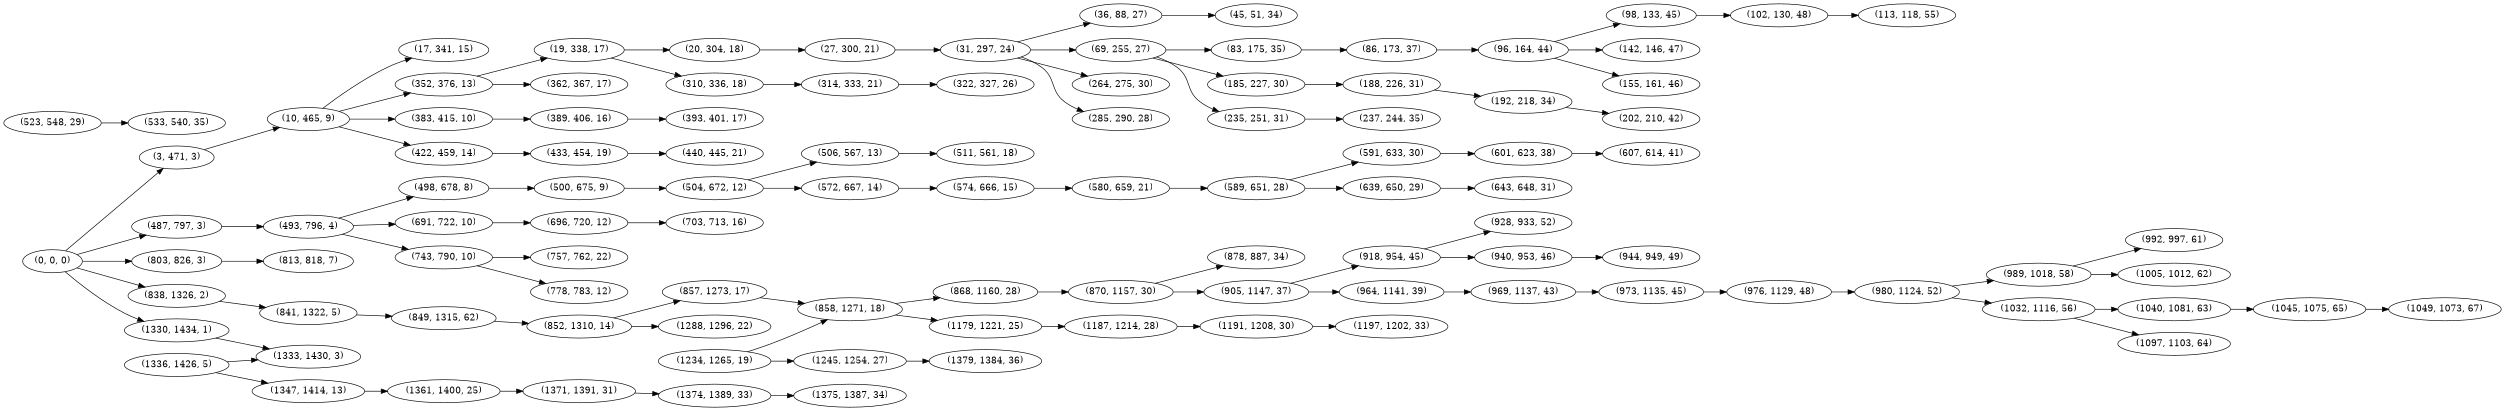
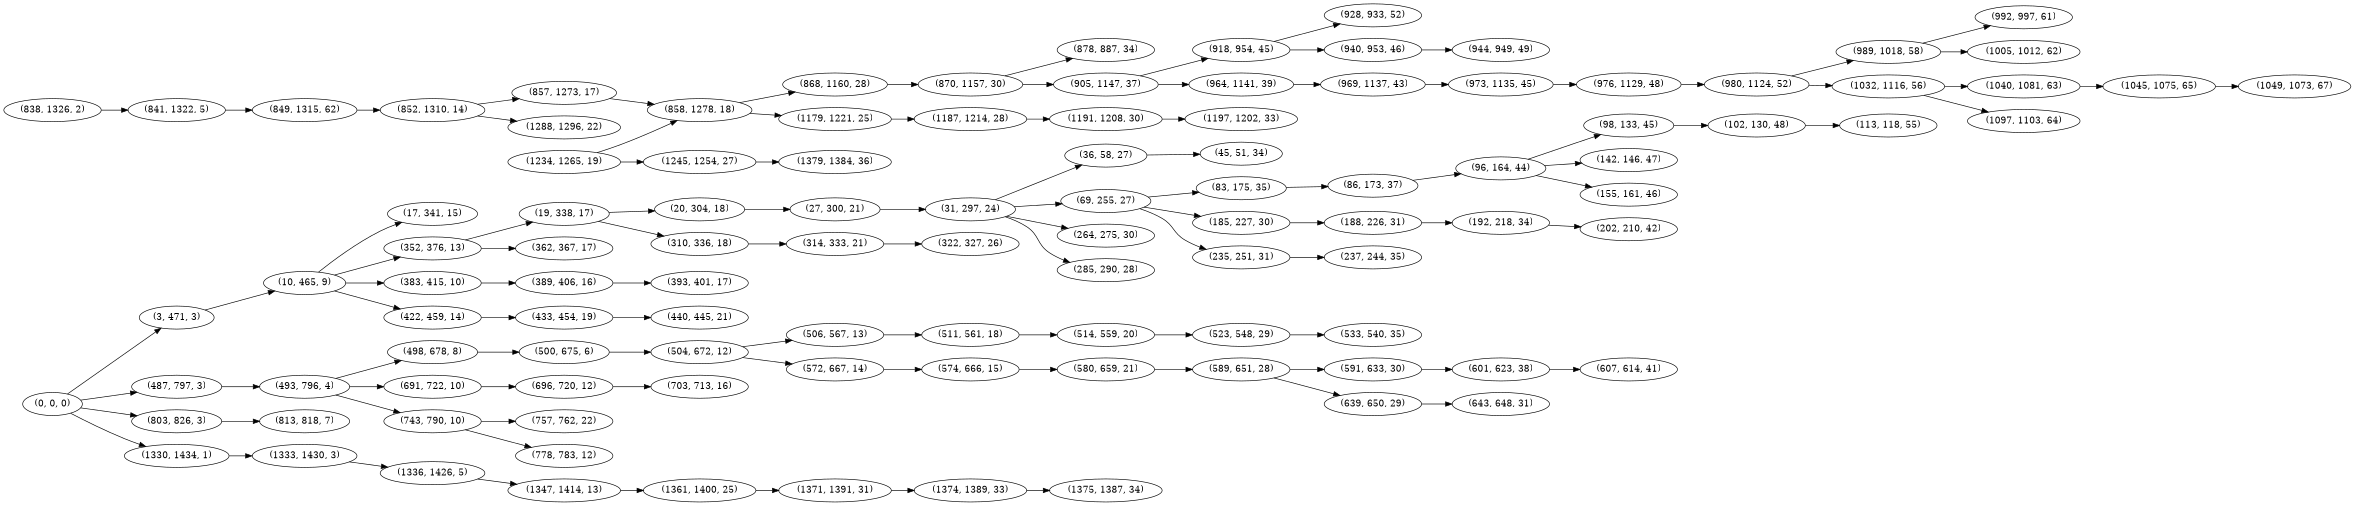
node "(36, 88, 27)": label "(36, 88, 27)" -> "(36, 58, 27)"
node "(500, 675, 9)": label "(500, 675, 9)" -> "(500, 675, 6)"
edge "(0, 0, 0)" -> "(838, 1326, 2)": removed
node "(858, 1271, 18)": label "(858, 1271, 18)" -> "(858, 1278, 18)"
node "(514, 559, 20)": added
edge "(1336, 1426, 5)" -> "(1333, 1430, 3)": reversed
